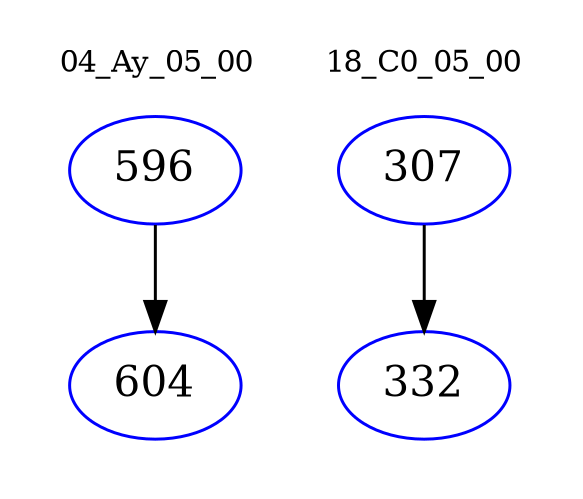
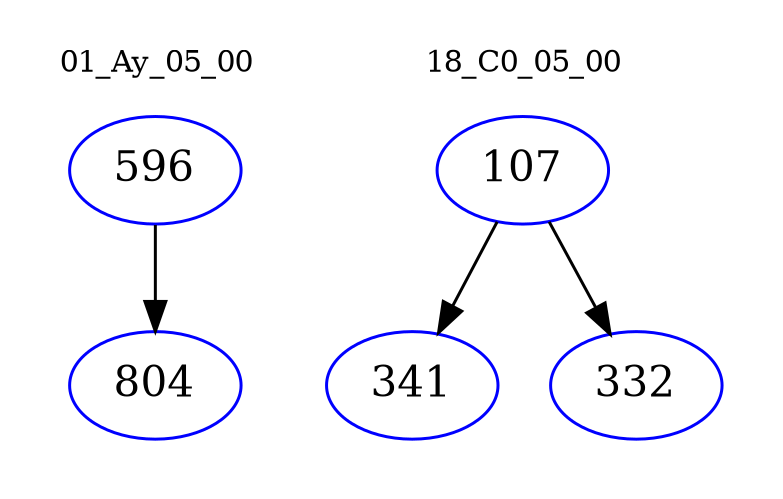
cluster "04_Ay_05_00": label "04_Ay_05_00" -> "01_Ay_05_00"
node "307": label "307" -> "107"
node "604": label "604" -> "804"
node "341": added
